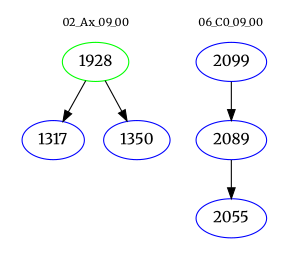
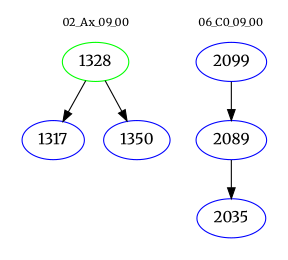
node "1928": label "1928" -> "1328"
node "2055": label "2055" -> "2035"
